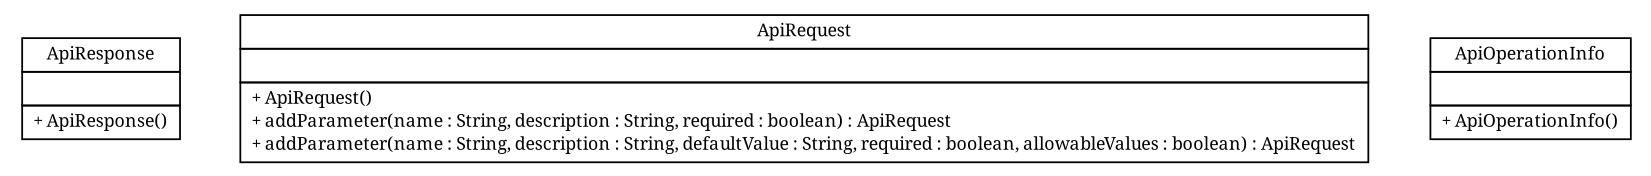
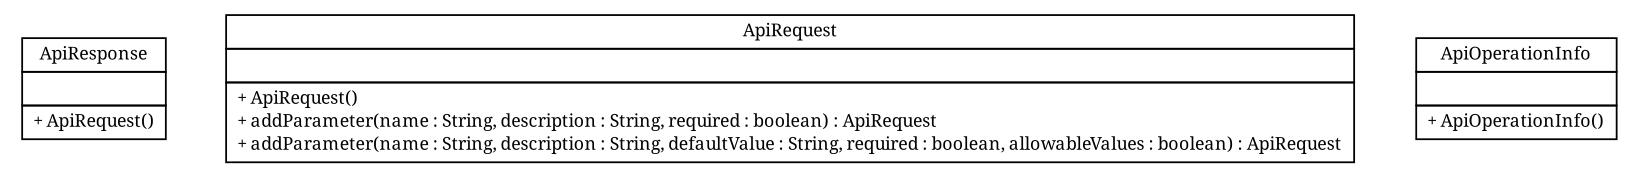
node "ApiResponse": text "+ ApiResponse()" -> "+ ApiRequest()"
